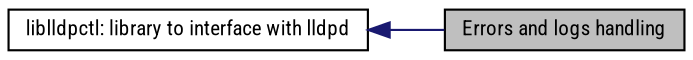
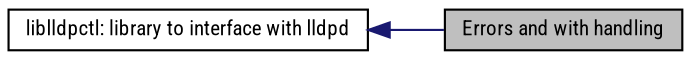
node "Errors and logs handling": label "Errors and logs handling" -> "Errors and with handling"
